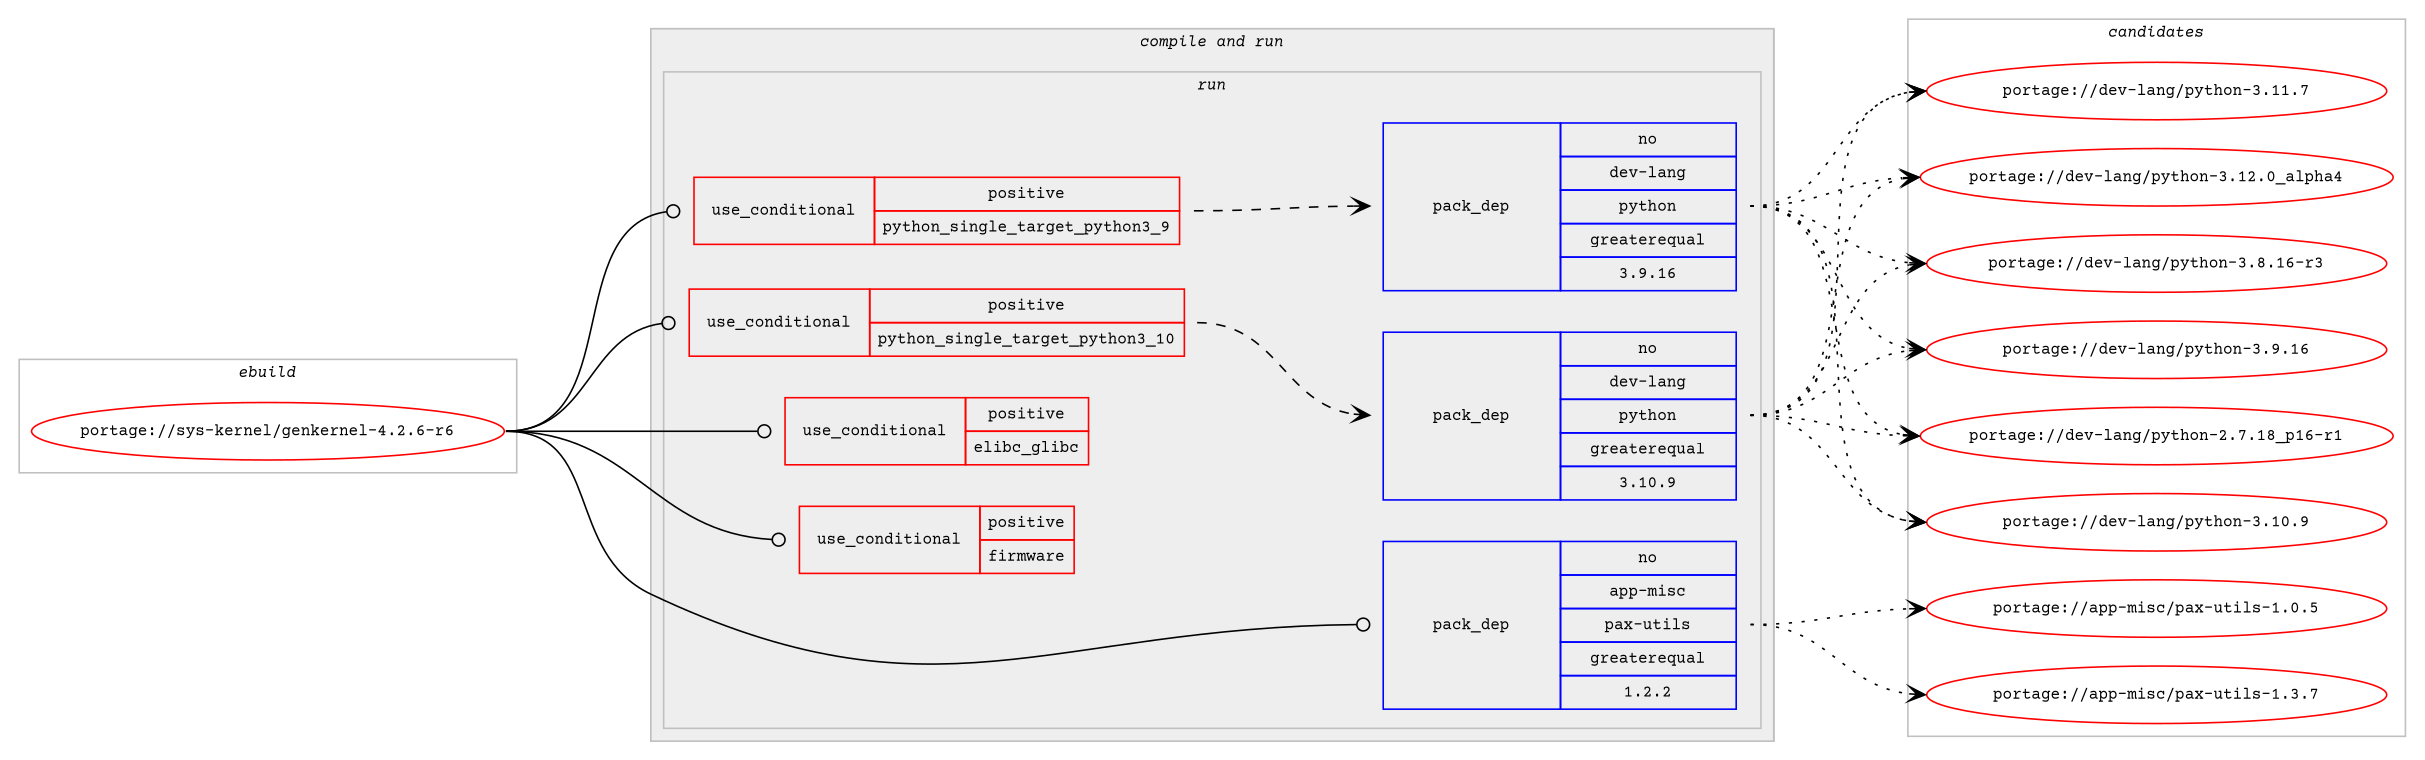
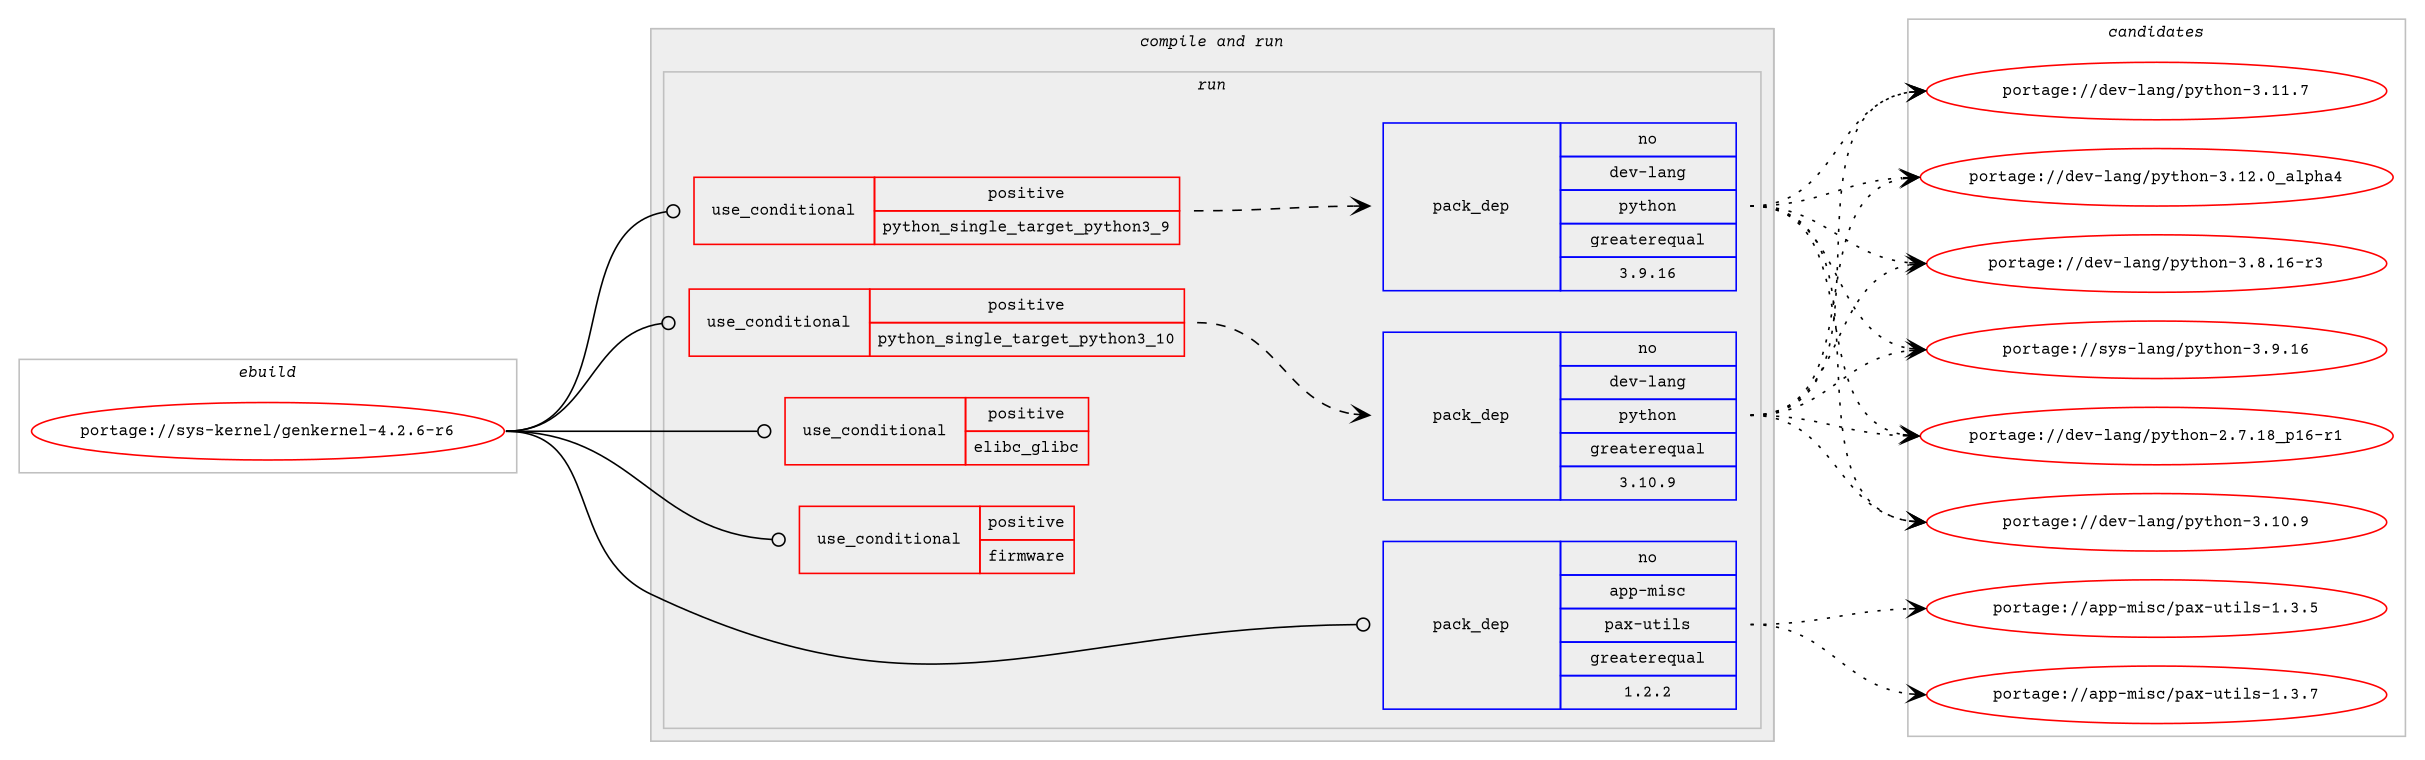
node "portage://dev-lang/python-3.9.16": label "portage://dev-lang/python-3.9.16" -> "portage://sys-lang/python-3.9.16"
node "portage://app-misc/pax-utils-1.0.5": label "portage://app-misc/pax-utils-1.0.5" -> "portage://app-misc/pax-utils-1.3.5"
